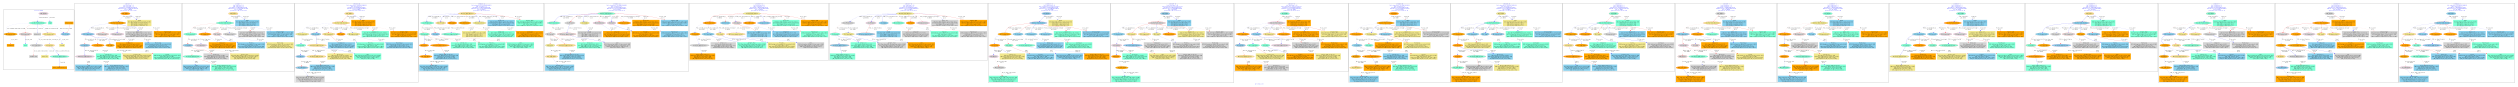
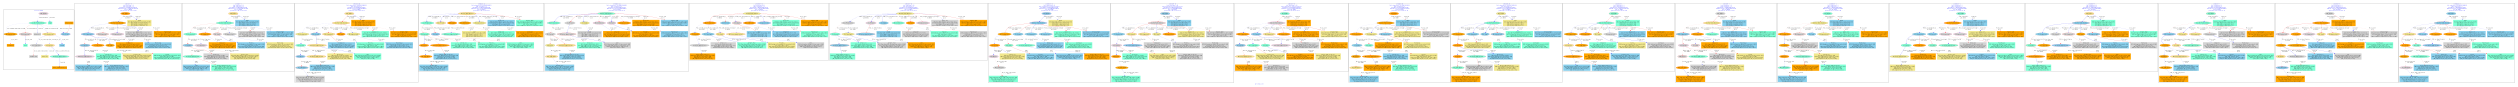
node "Process": fillcolor khaki -> skyblue
